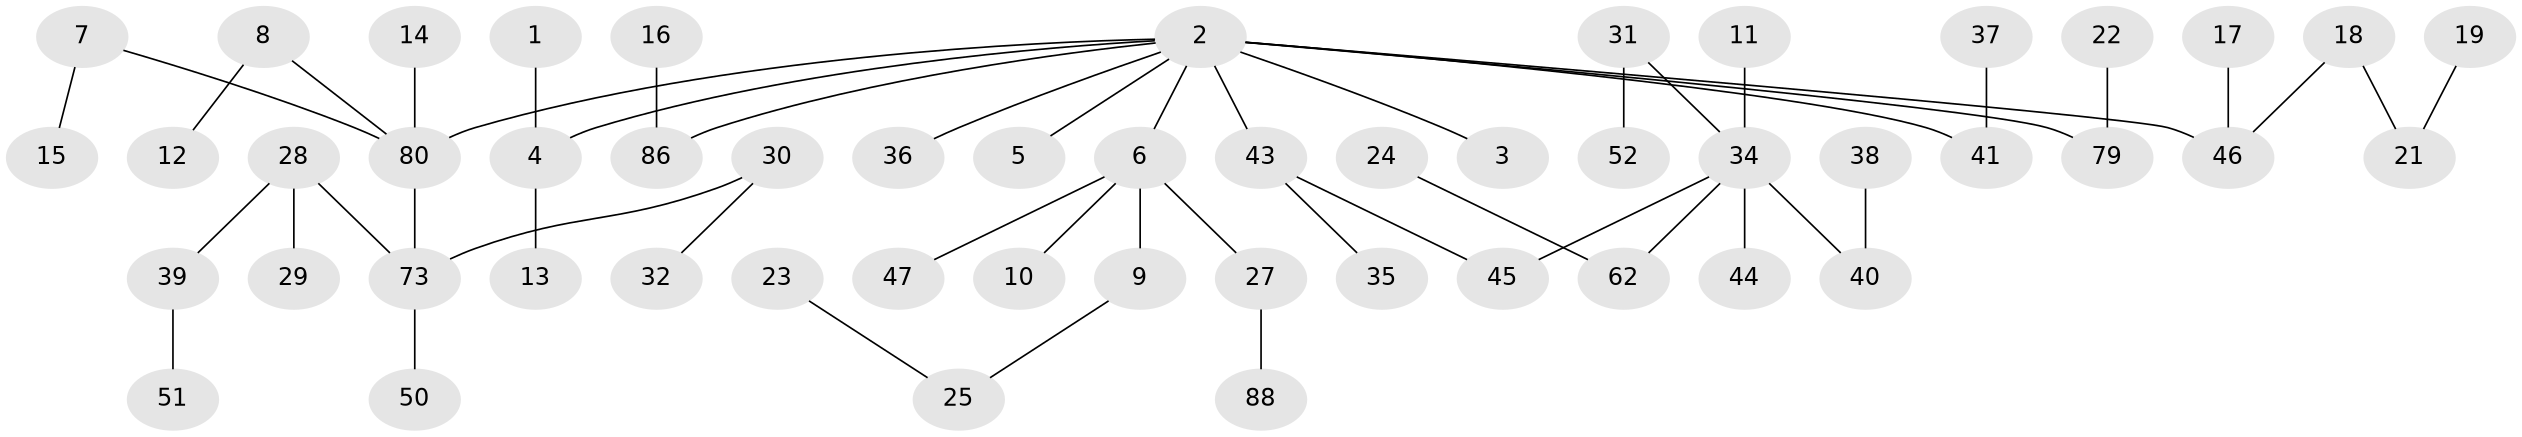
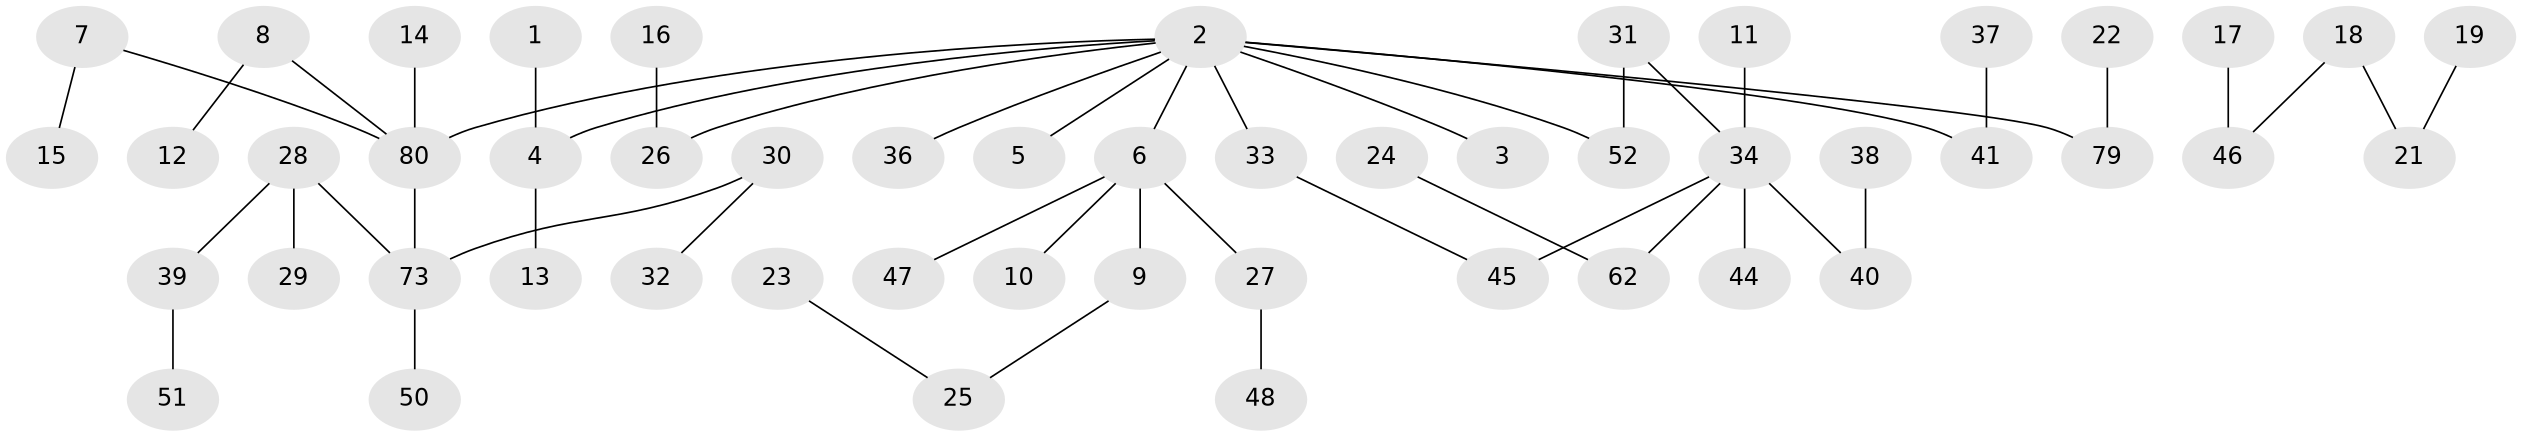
edge "2" -- "46": now "2" -- "52"
node "86": label "86" -> "26"
node "43": label "43" -> "33"
node "35": removed
node "88": label "88" -> "48"
